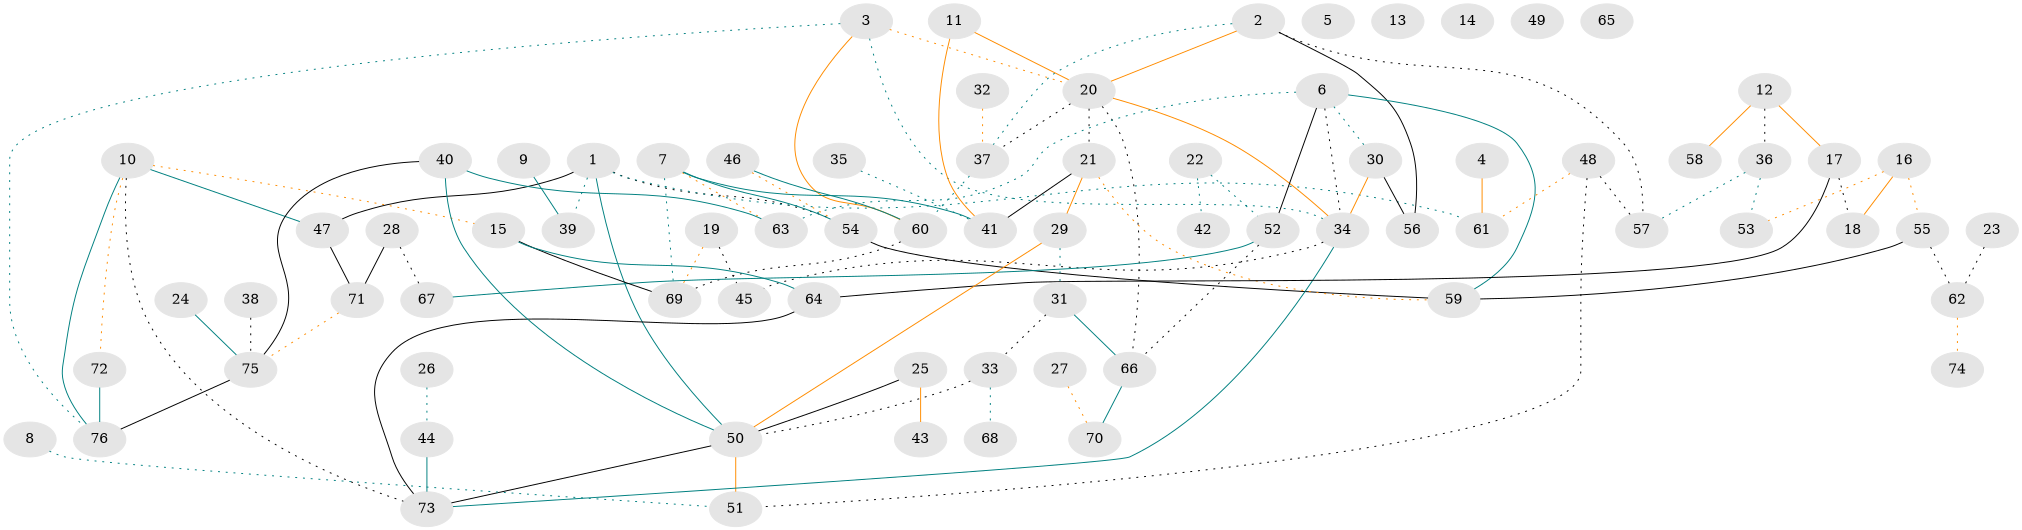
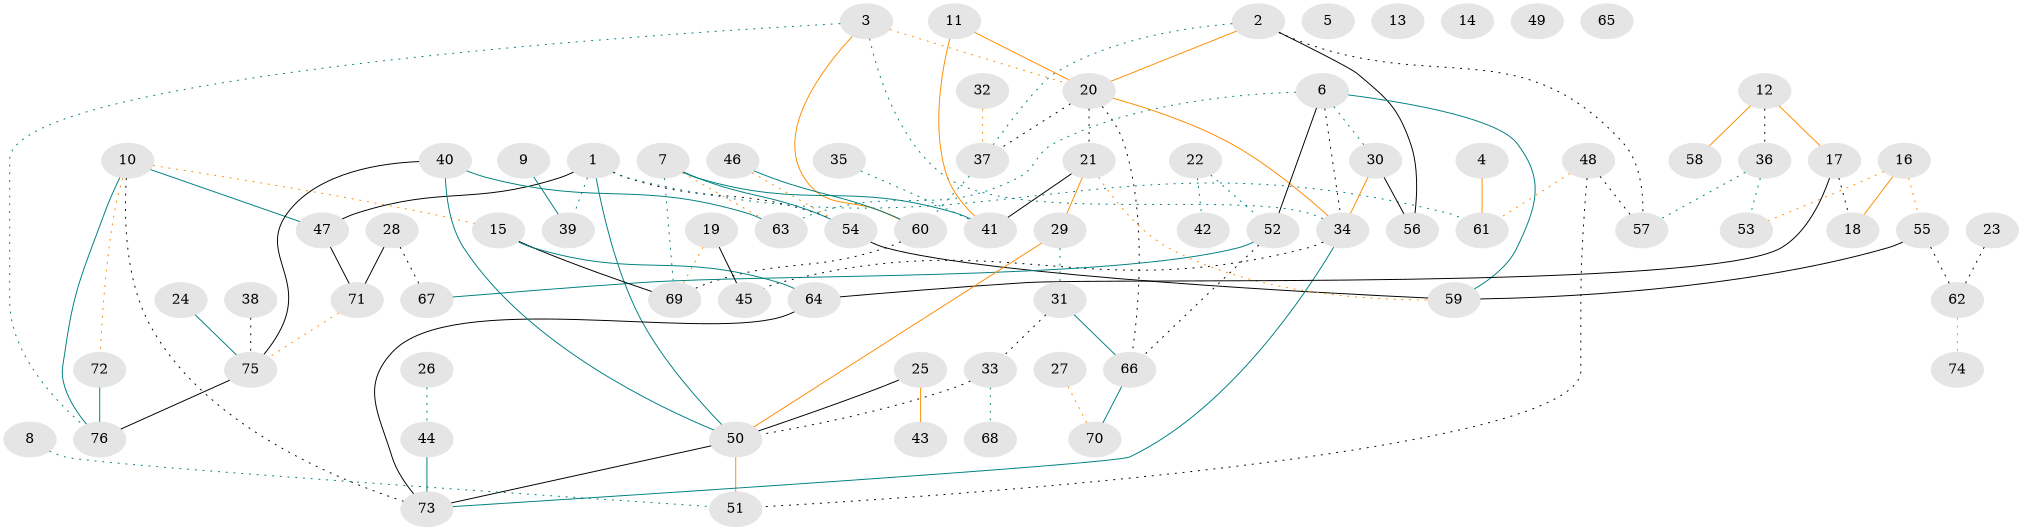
edge "19" -- "45": style dotted -> solid
